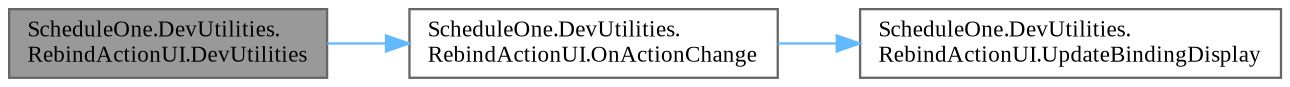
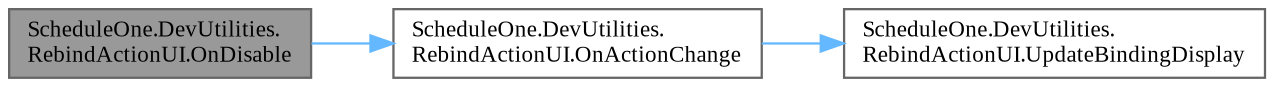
node "ScheduleOne.DevUtilities. RebindActionUI.DevUtilities": label "ScheduleOne.DevUtilities. RebindActionUI.DevUtilities" -> "ScheduleOne.DevUtilities. RebindActionUI.OnDisable"
